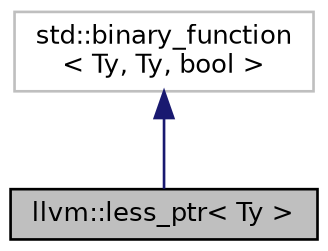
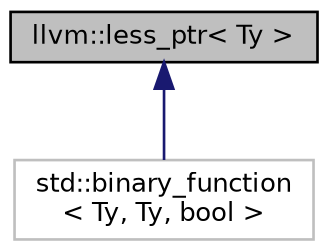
edge "llvm::less_ptr< Ty >" -> "std::binary_function < Ty, Ty, bool >": reversed
